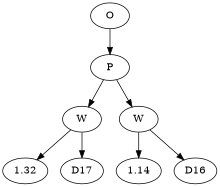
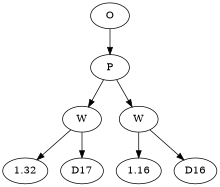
node "1.14": label "1.14" -> "1.16"
